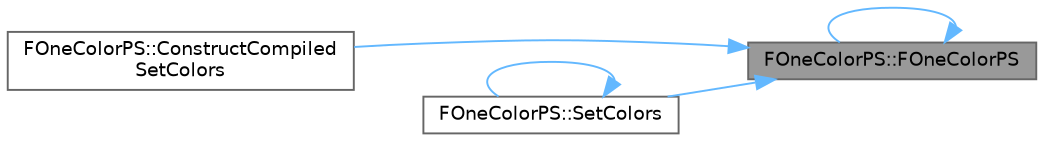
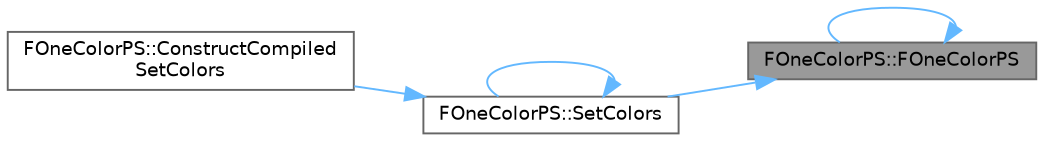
edge "FOneColorPS::ConstructCompiled SetColors" -> "FOneColorPS::FOneColorPS": now "FOneColorPS::ConstructCompiled SetColors" -> "FOneColorPS::SetColors"
